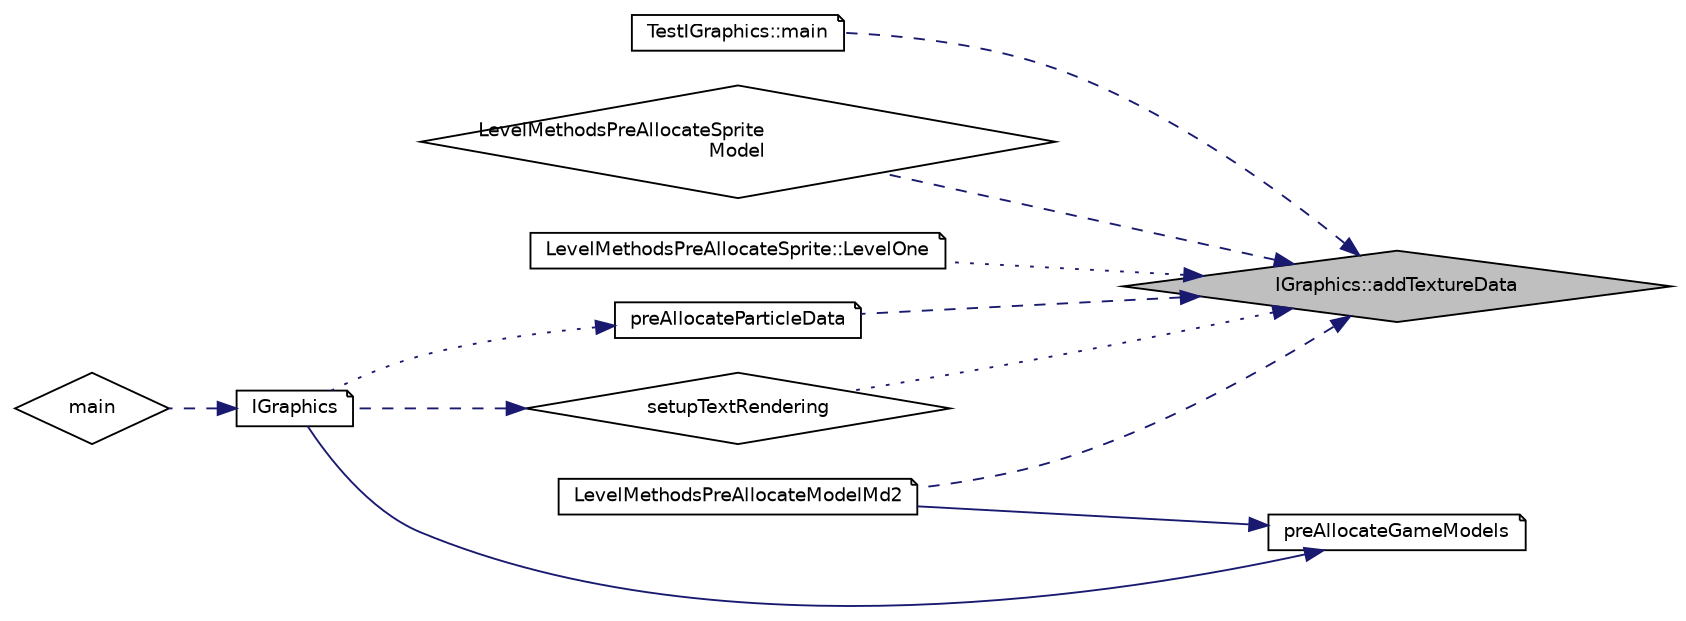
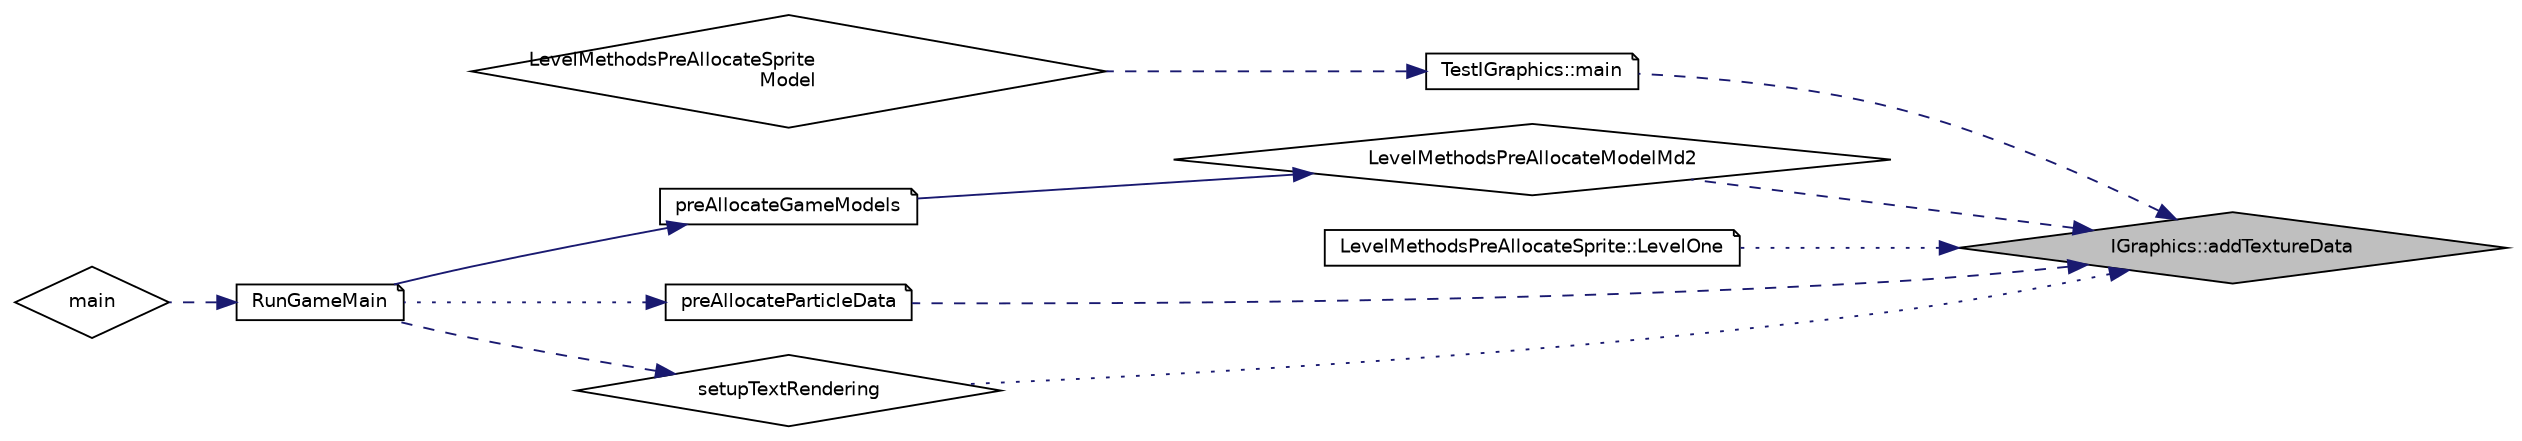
edge "LevelMethodsPreAllocateSprite Model" -> "IGraphics::addTextureData": now "LevelMethodsPreAllocateSprite Model" -> "TestIGraphics::main"
node "IGraphics": label "IGraphics" -> "RunGameMain"
node "LevelMethodsPreAllocateModelMd2": shape note -> diamond
edge "LevelMethodsPreAllocateModelMd2" -> "preAllocateGameModels": reversed
